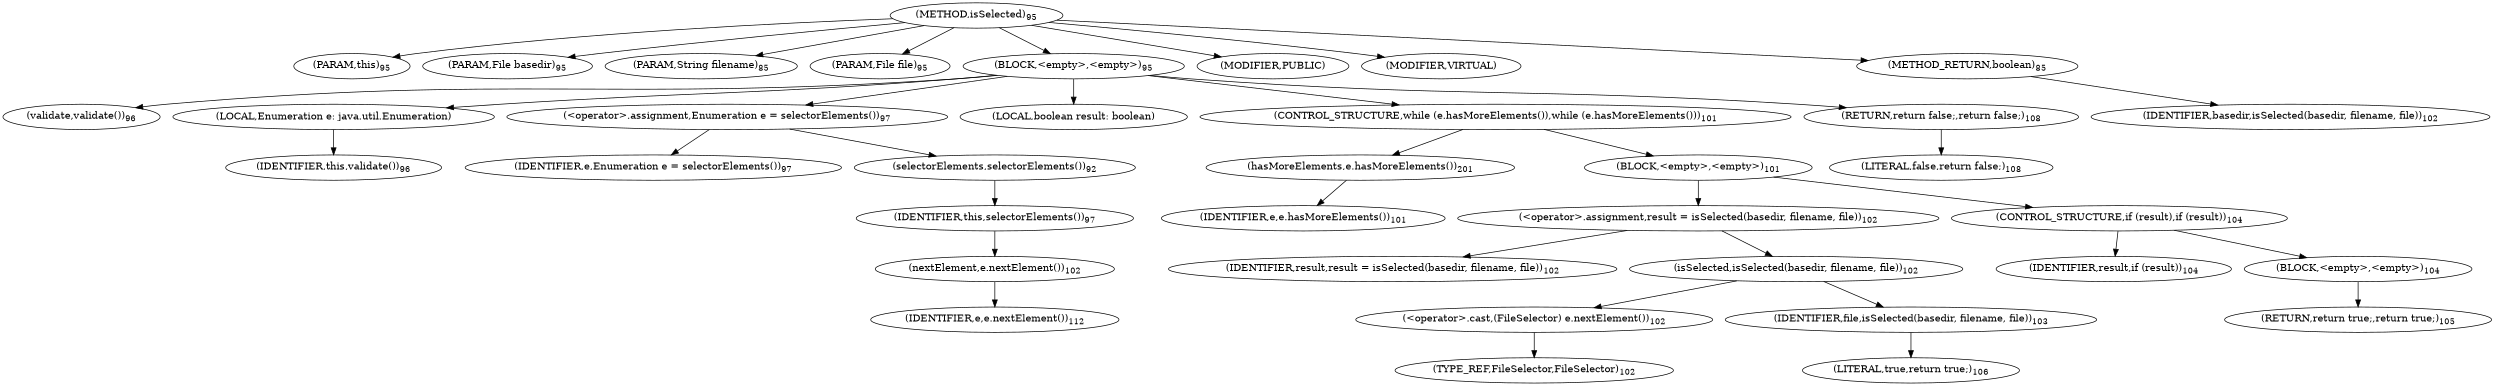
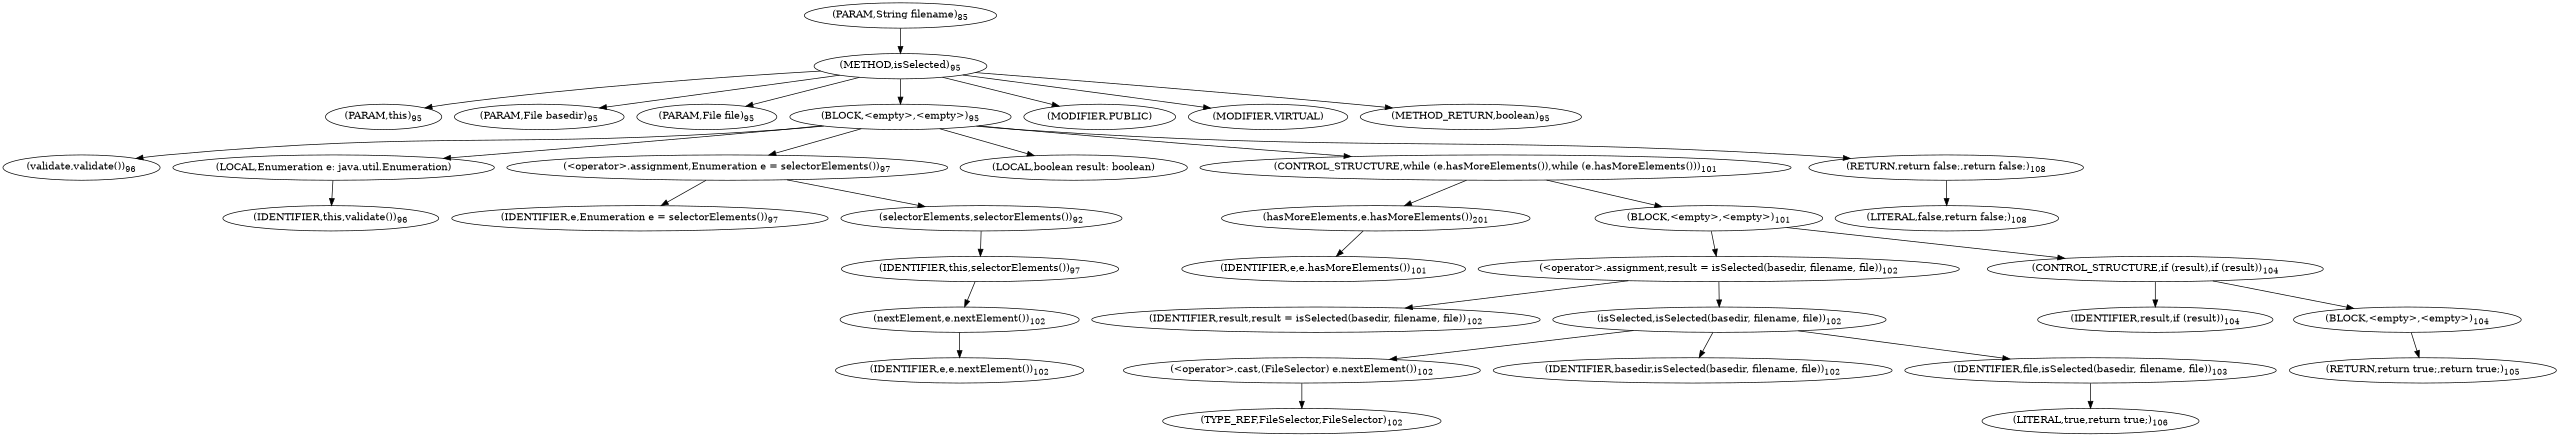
edge "(METHOD,isSelected)" -> "(PARAM,String filename)": reversed
node "(METHOD_RETURN,boolean)": text "85" -> "95"
edge "(METHOD_RETURN,boolean)" -> "(IDENTIFIER,basedir,isSelected(basedir, filename, file))": now "(isSelected,isSelected(basedir, filename, file))" -> "(IDENTIFIER,basedir,isSelected(basedir, filename, file))"
node "(IDENTIFIER,e,e.nextElement())": text "112" -> "102"
